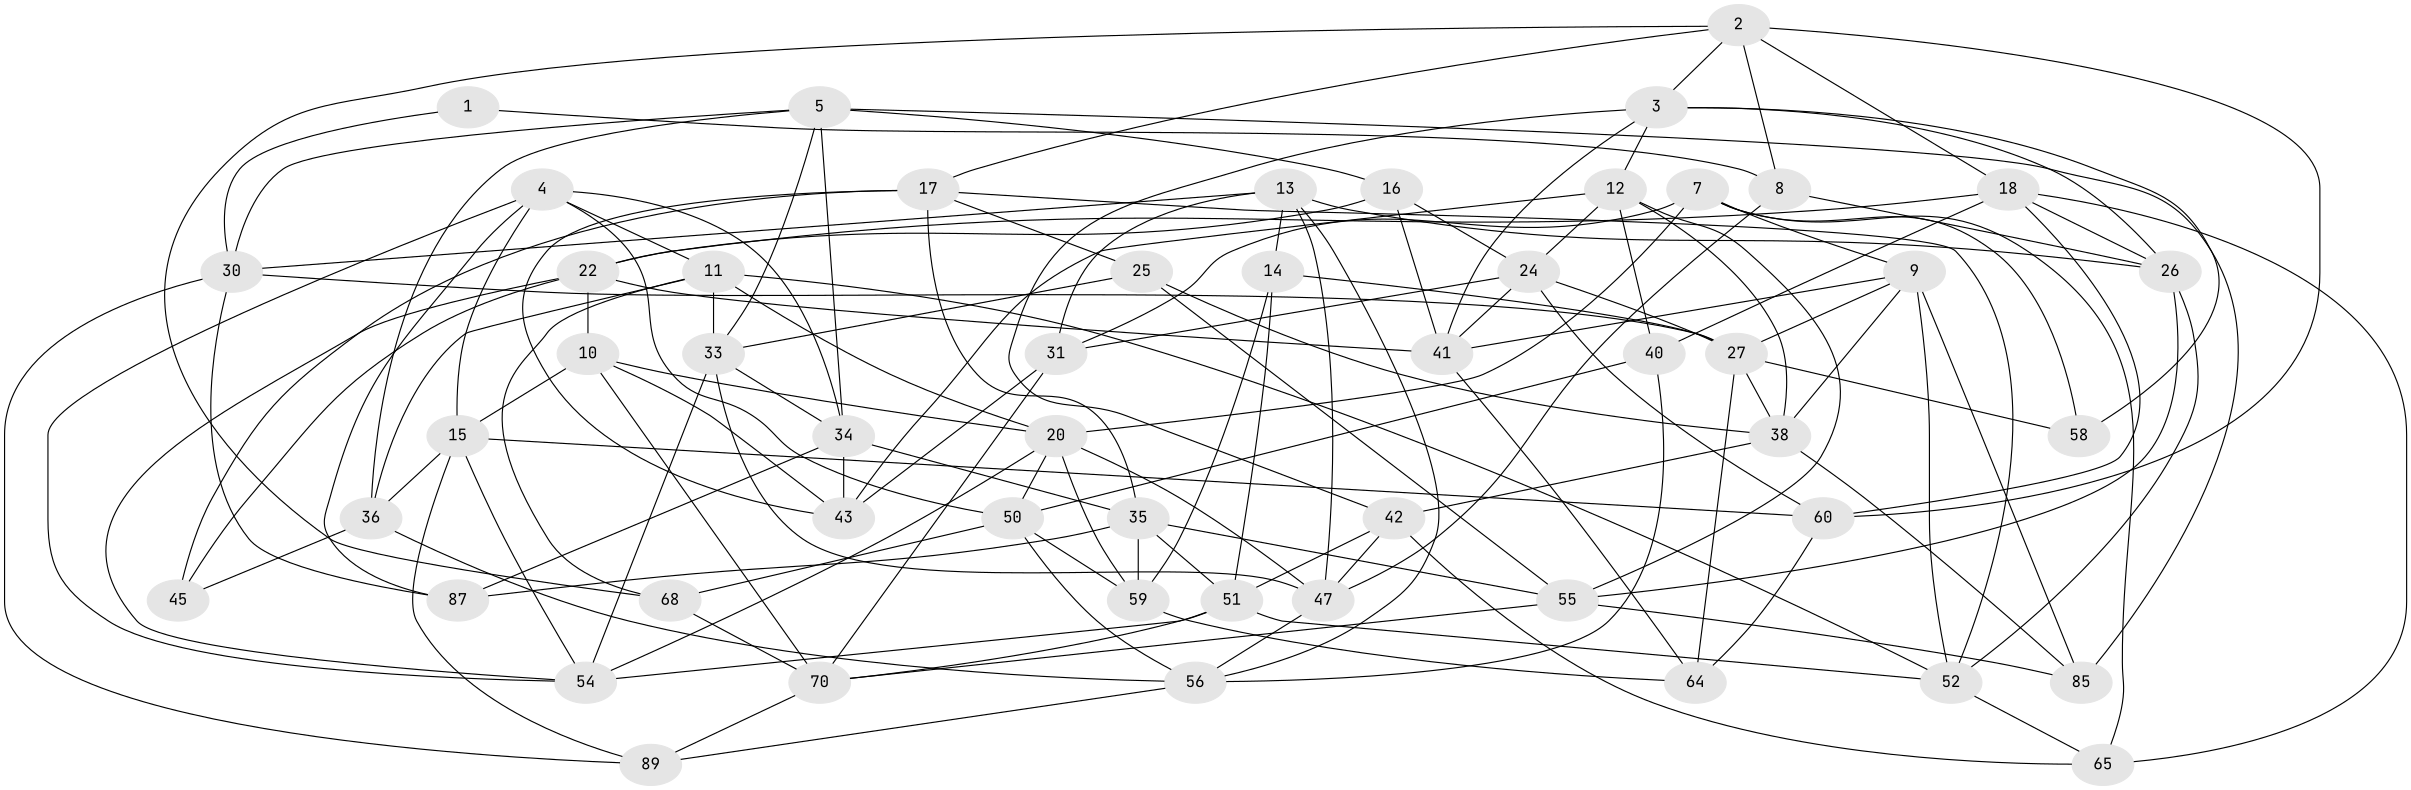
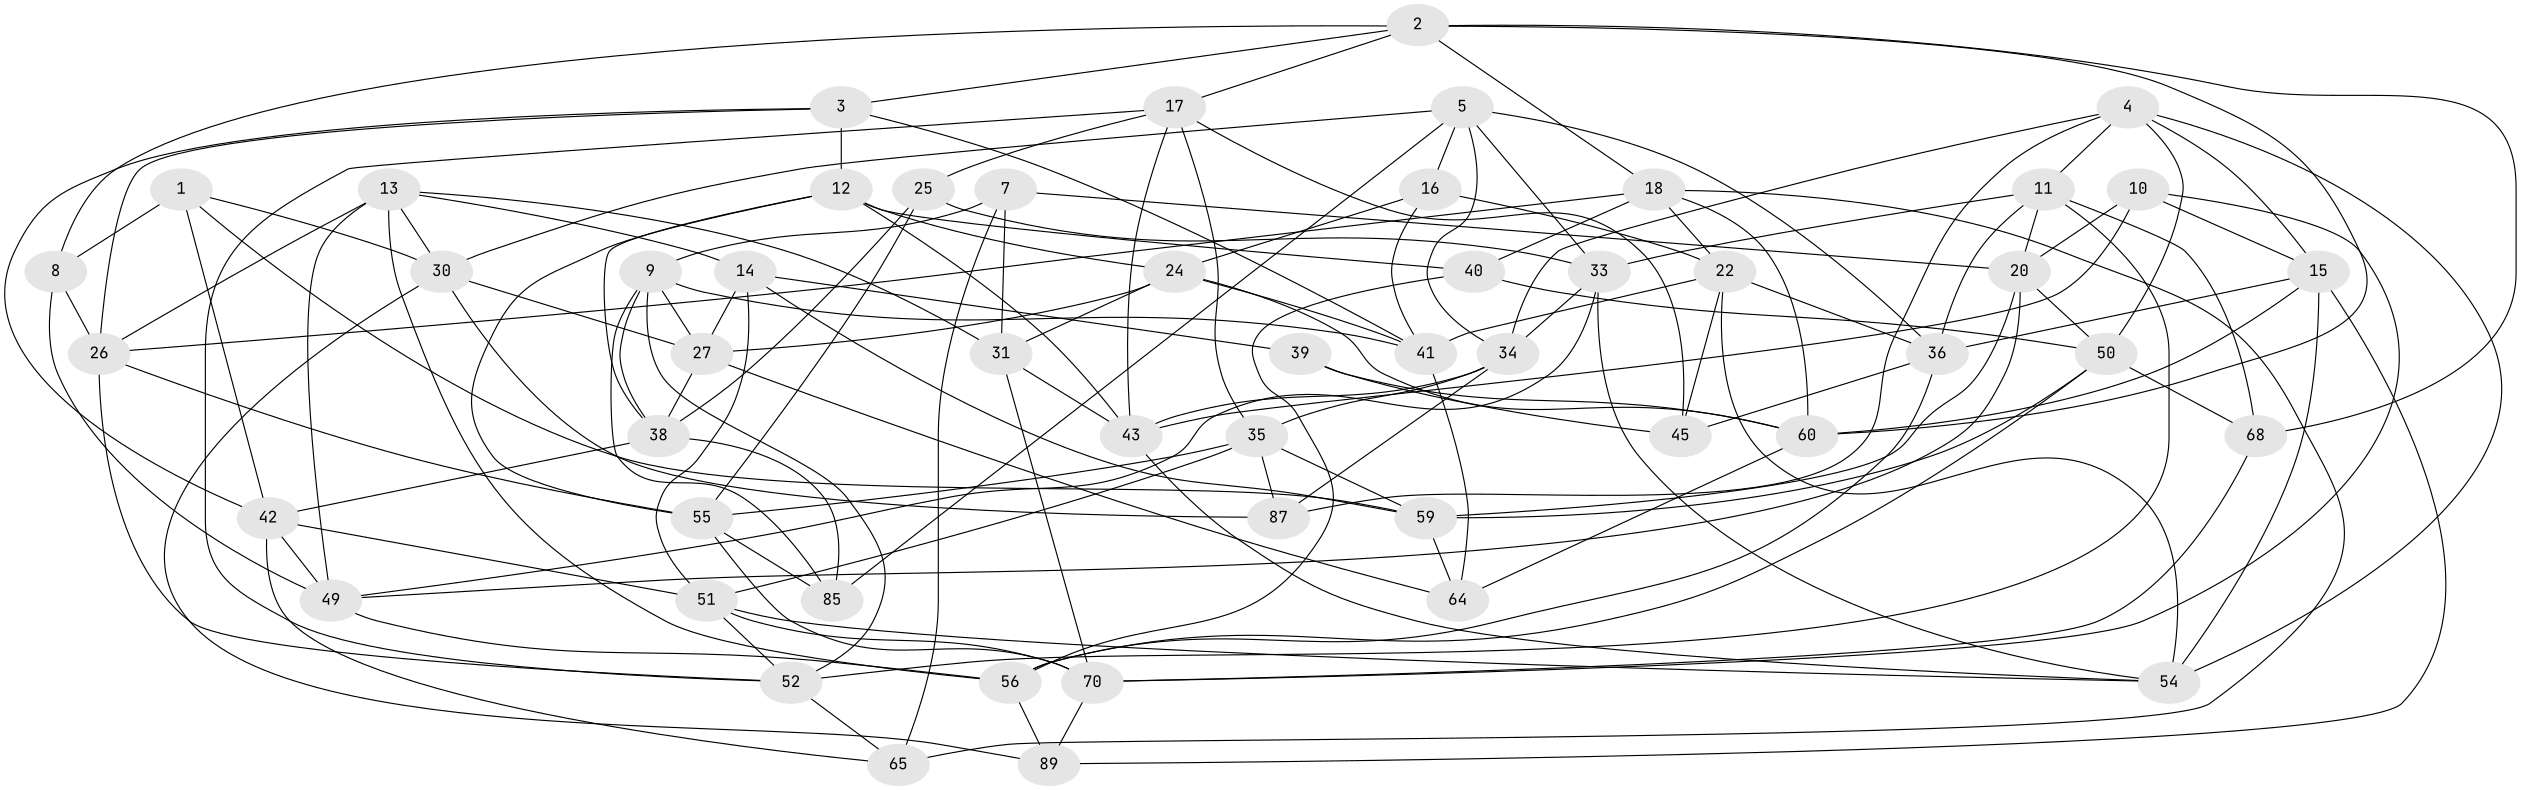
edge "22" -- "10": now "22" -- "36"
edge "1" -- "42": added
node "39": added
node "58": removed
edge "1" -- "59": added
edge "20" -- "54": now "43" -- "54"
node "47": label "47" -> "49"
